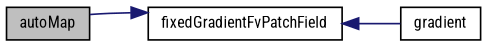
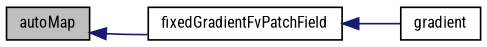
edge "autoMap" -> "fixedGradientFvPatchField": reversed
